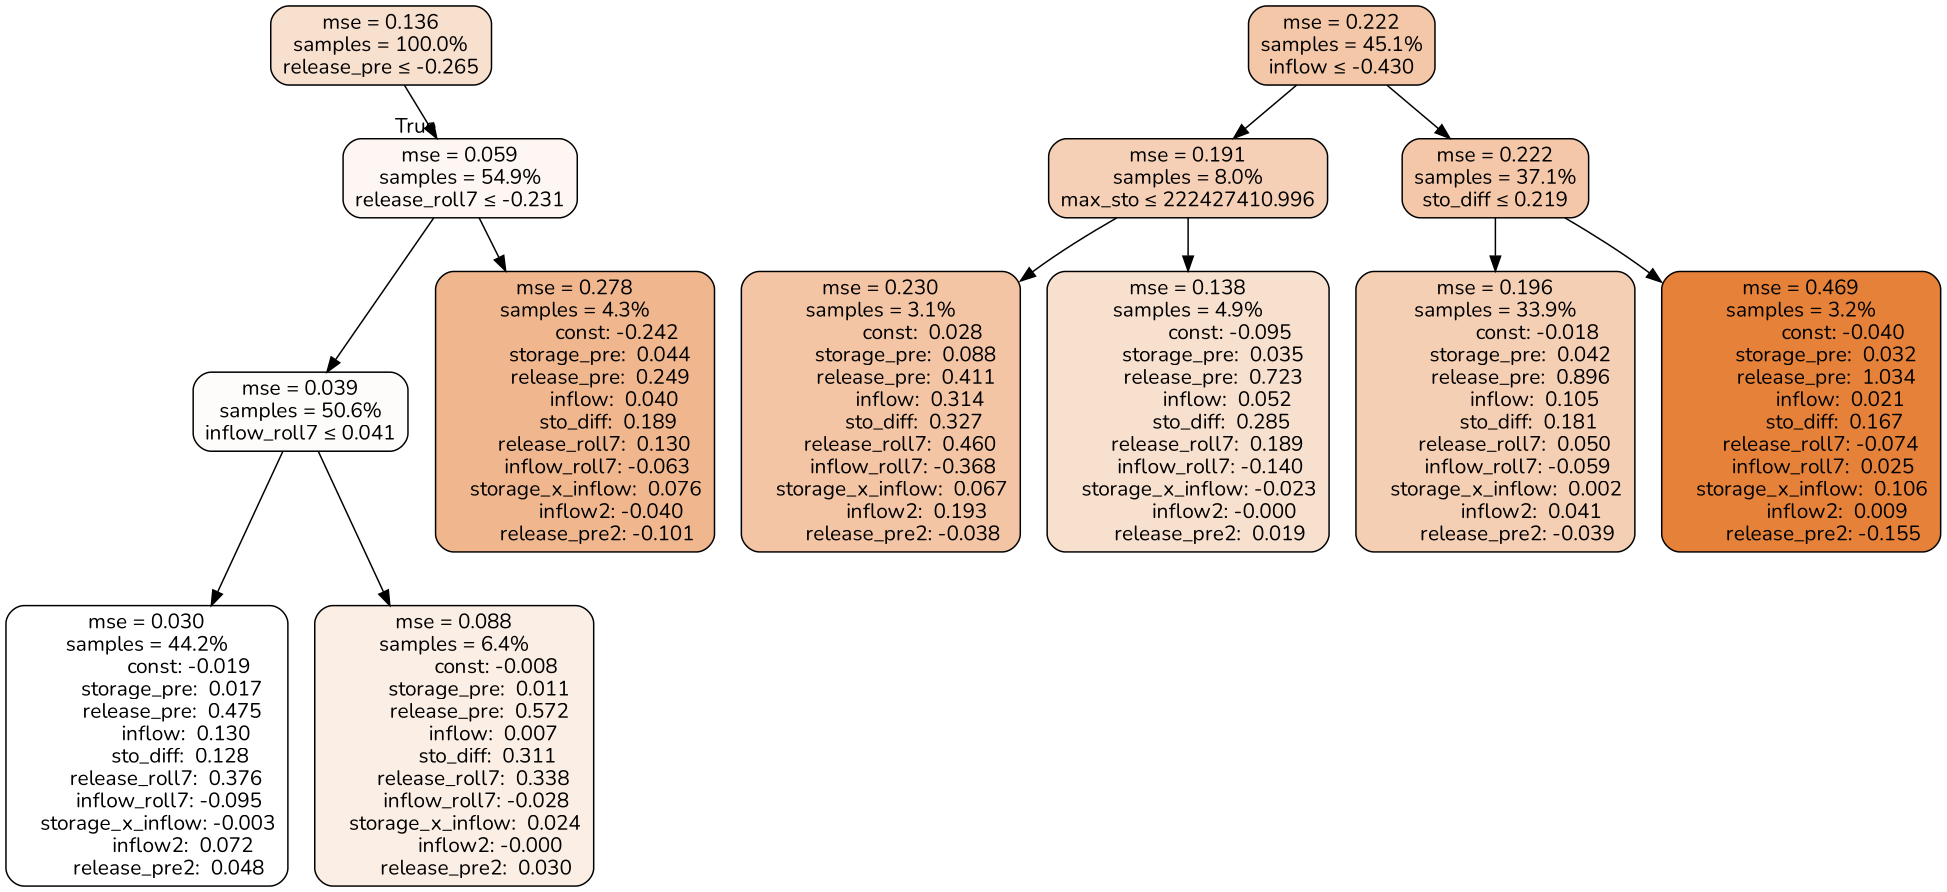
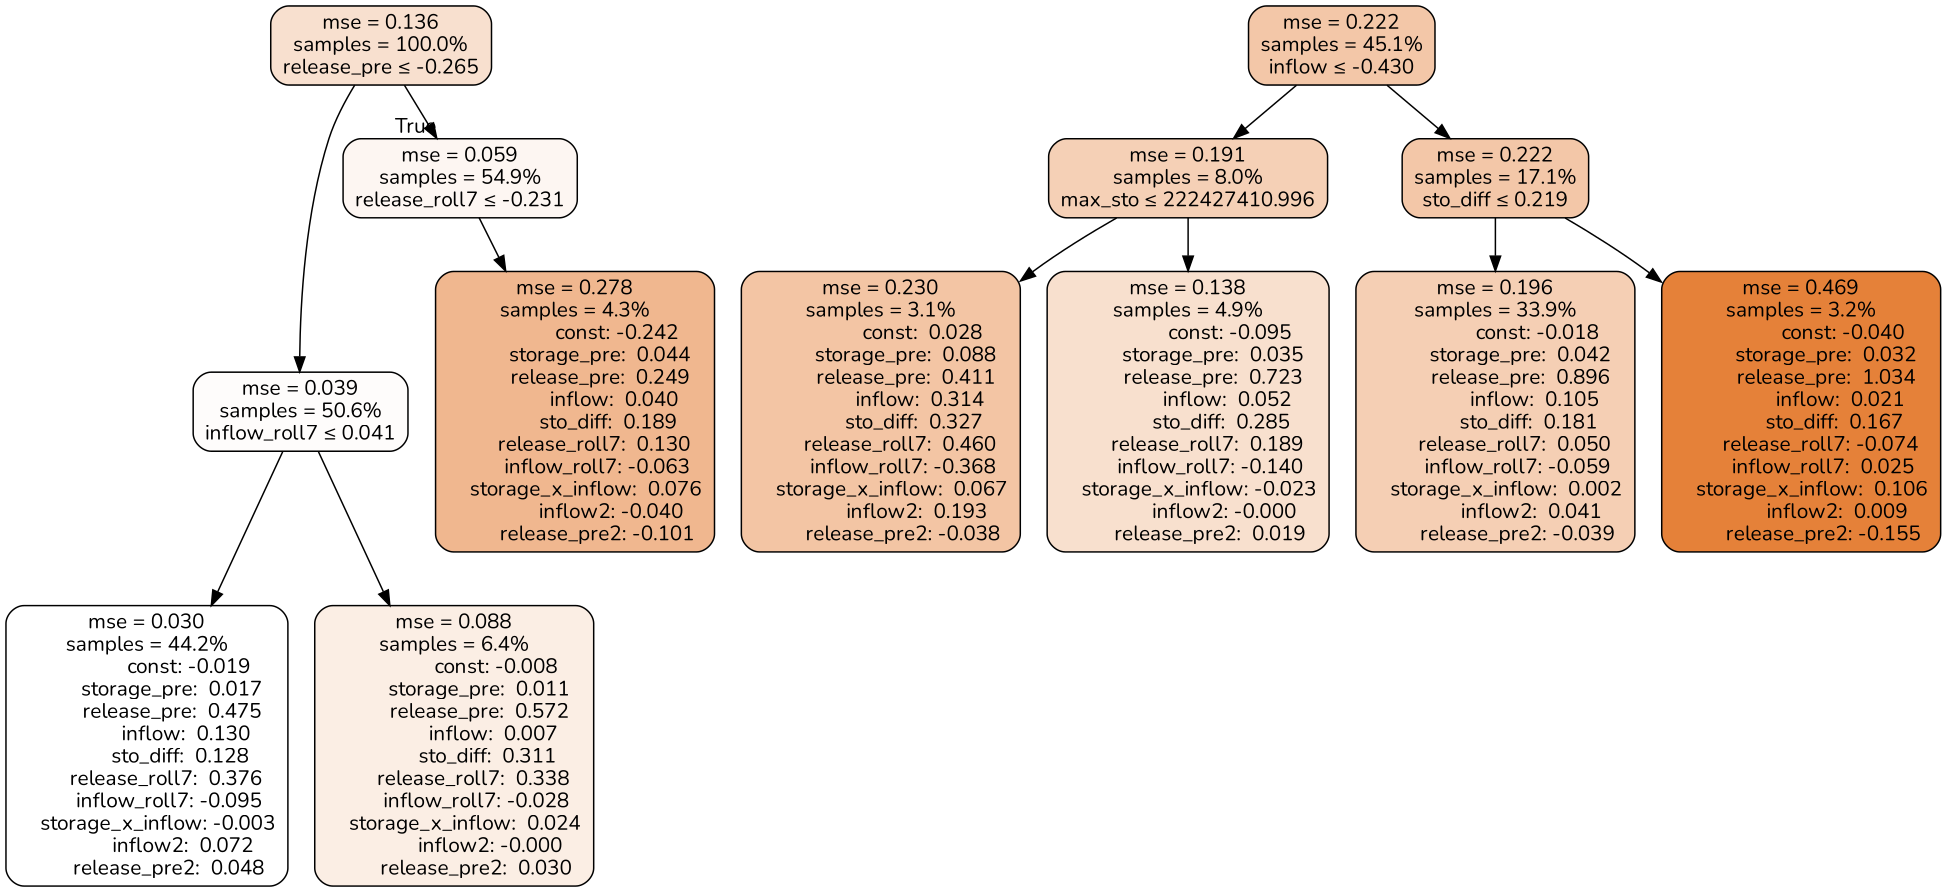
node "mse = 0.222 samples = 37.1% sto_diff ≤ 0.219": label "mse = 0.222 samples = 37.1% sto_diff ≤ 0.219" -> "mse = 0.222 samples = 17.1% sto_diff ≤ 0.219"
edge "mse = 0.059 samples = 54.9% release_roll7 ≤ -0.231" -> "mse = 0.039 samples = 50.6% inflow_roll7 ≤ 0.041": now "mse = 0.136 samples = 100.0% release_pre ≤ -0.265" -> "mse = 0.039 samples = 50.6% inflow_roll7 ≤ 0.041"
